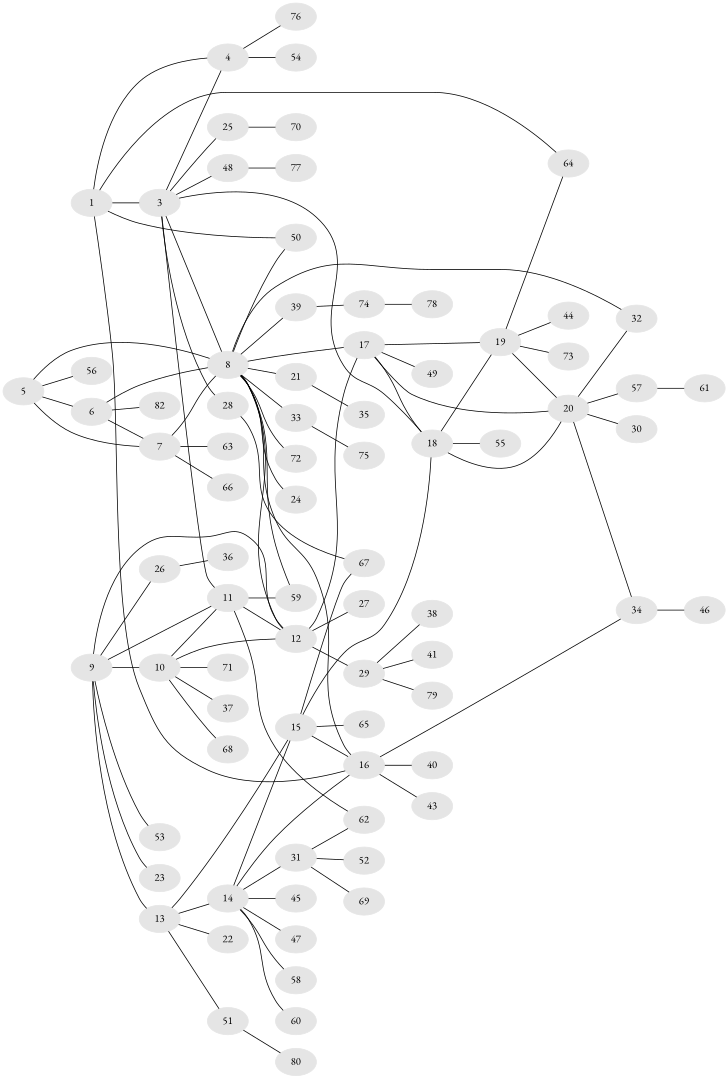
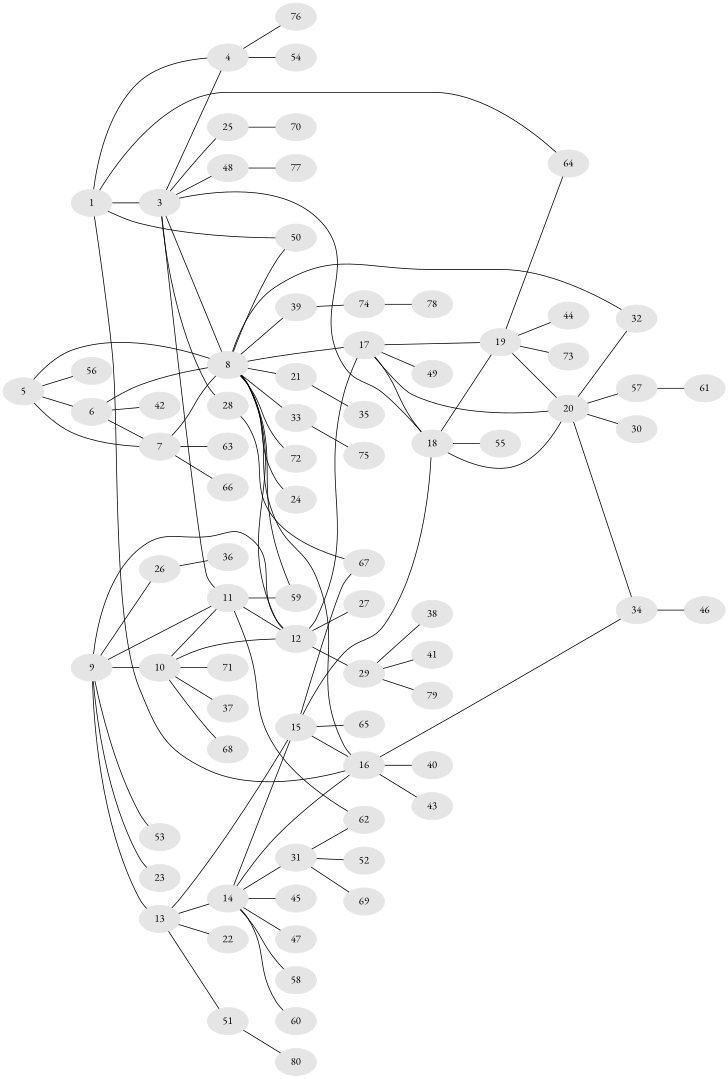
node "82": label "82" -> "42"
